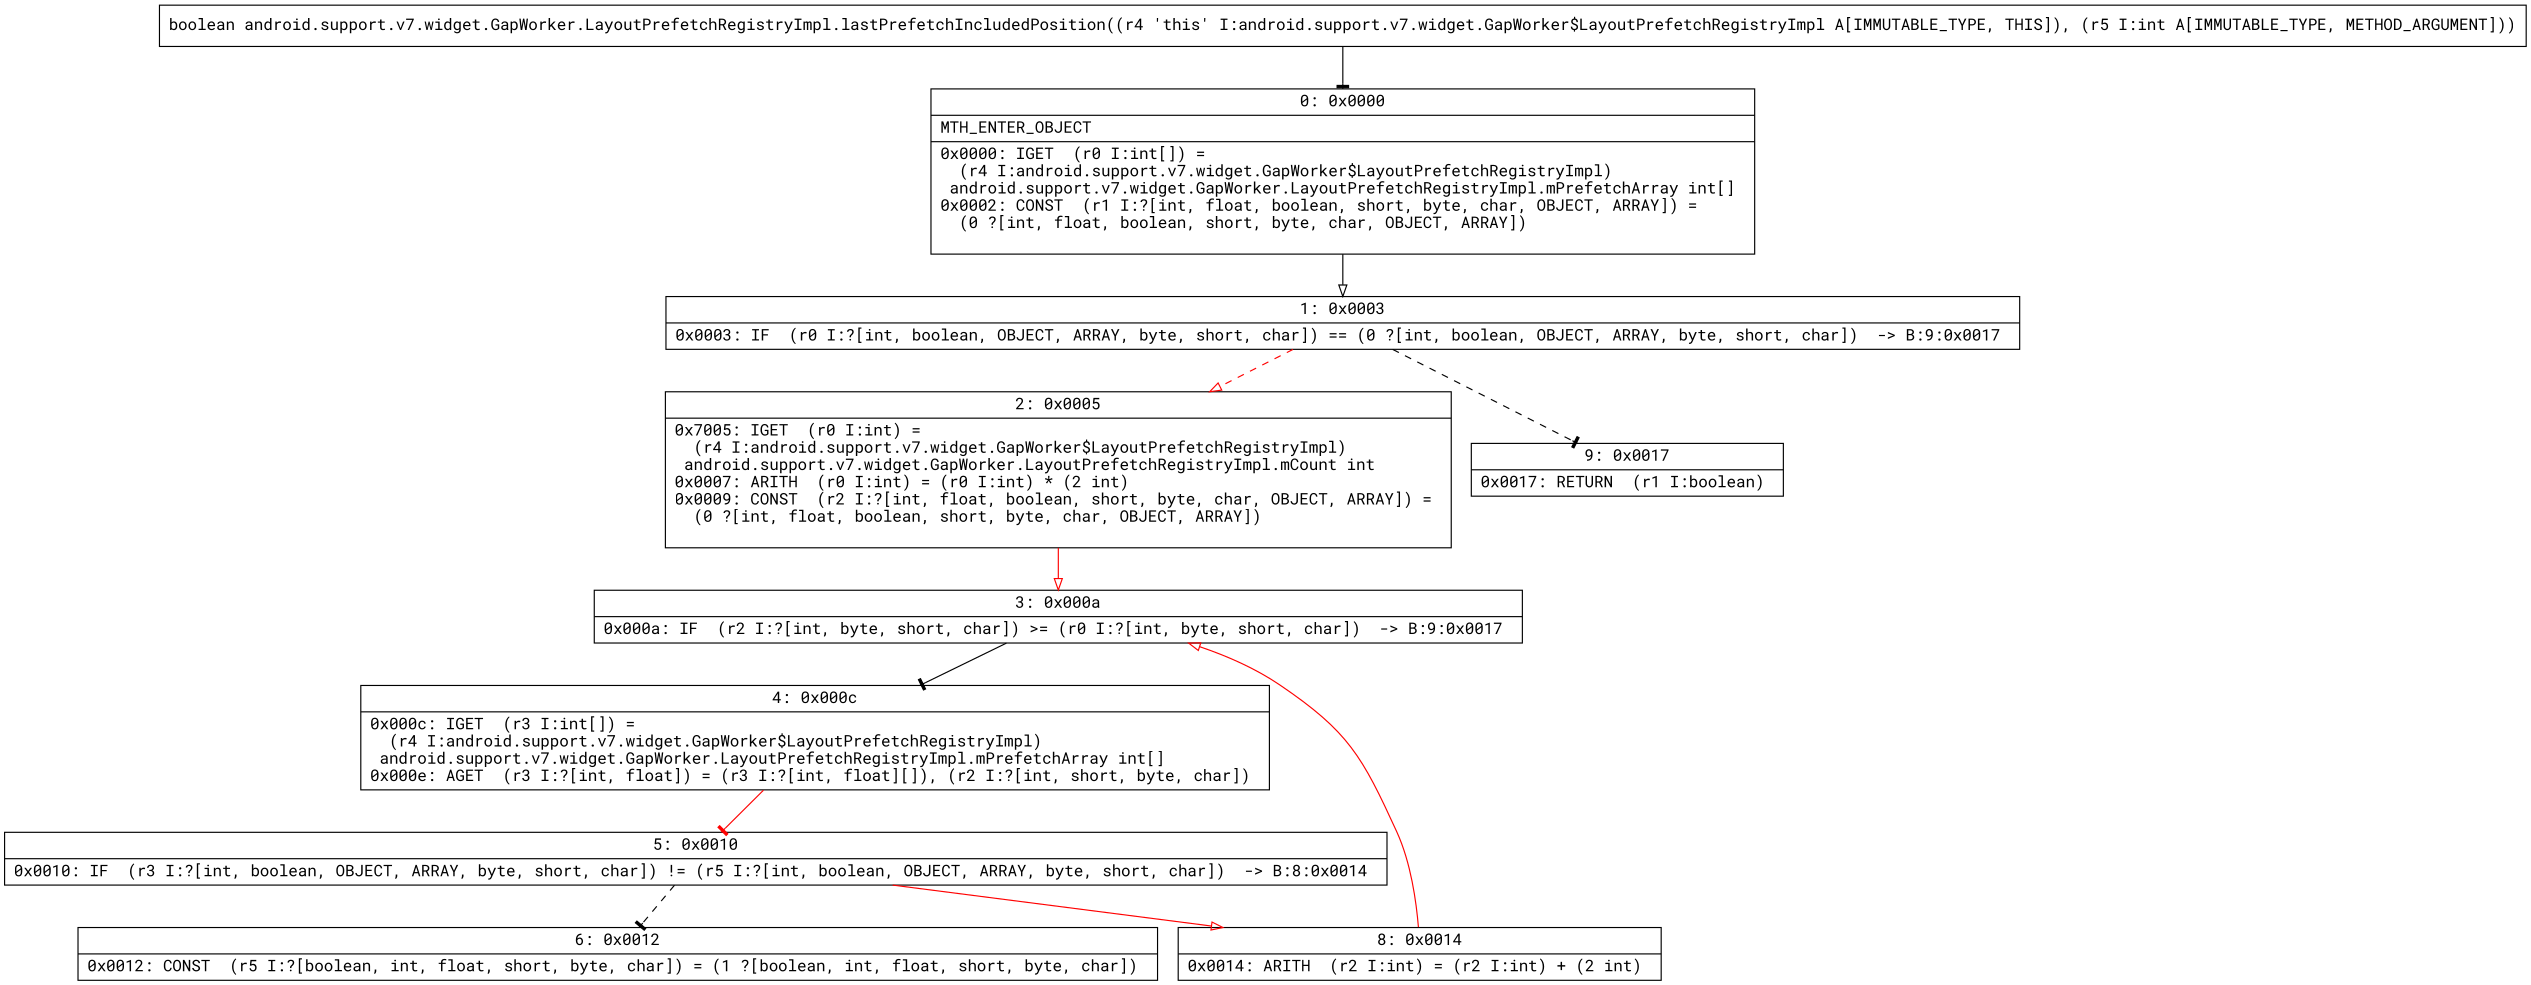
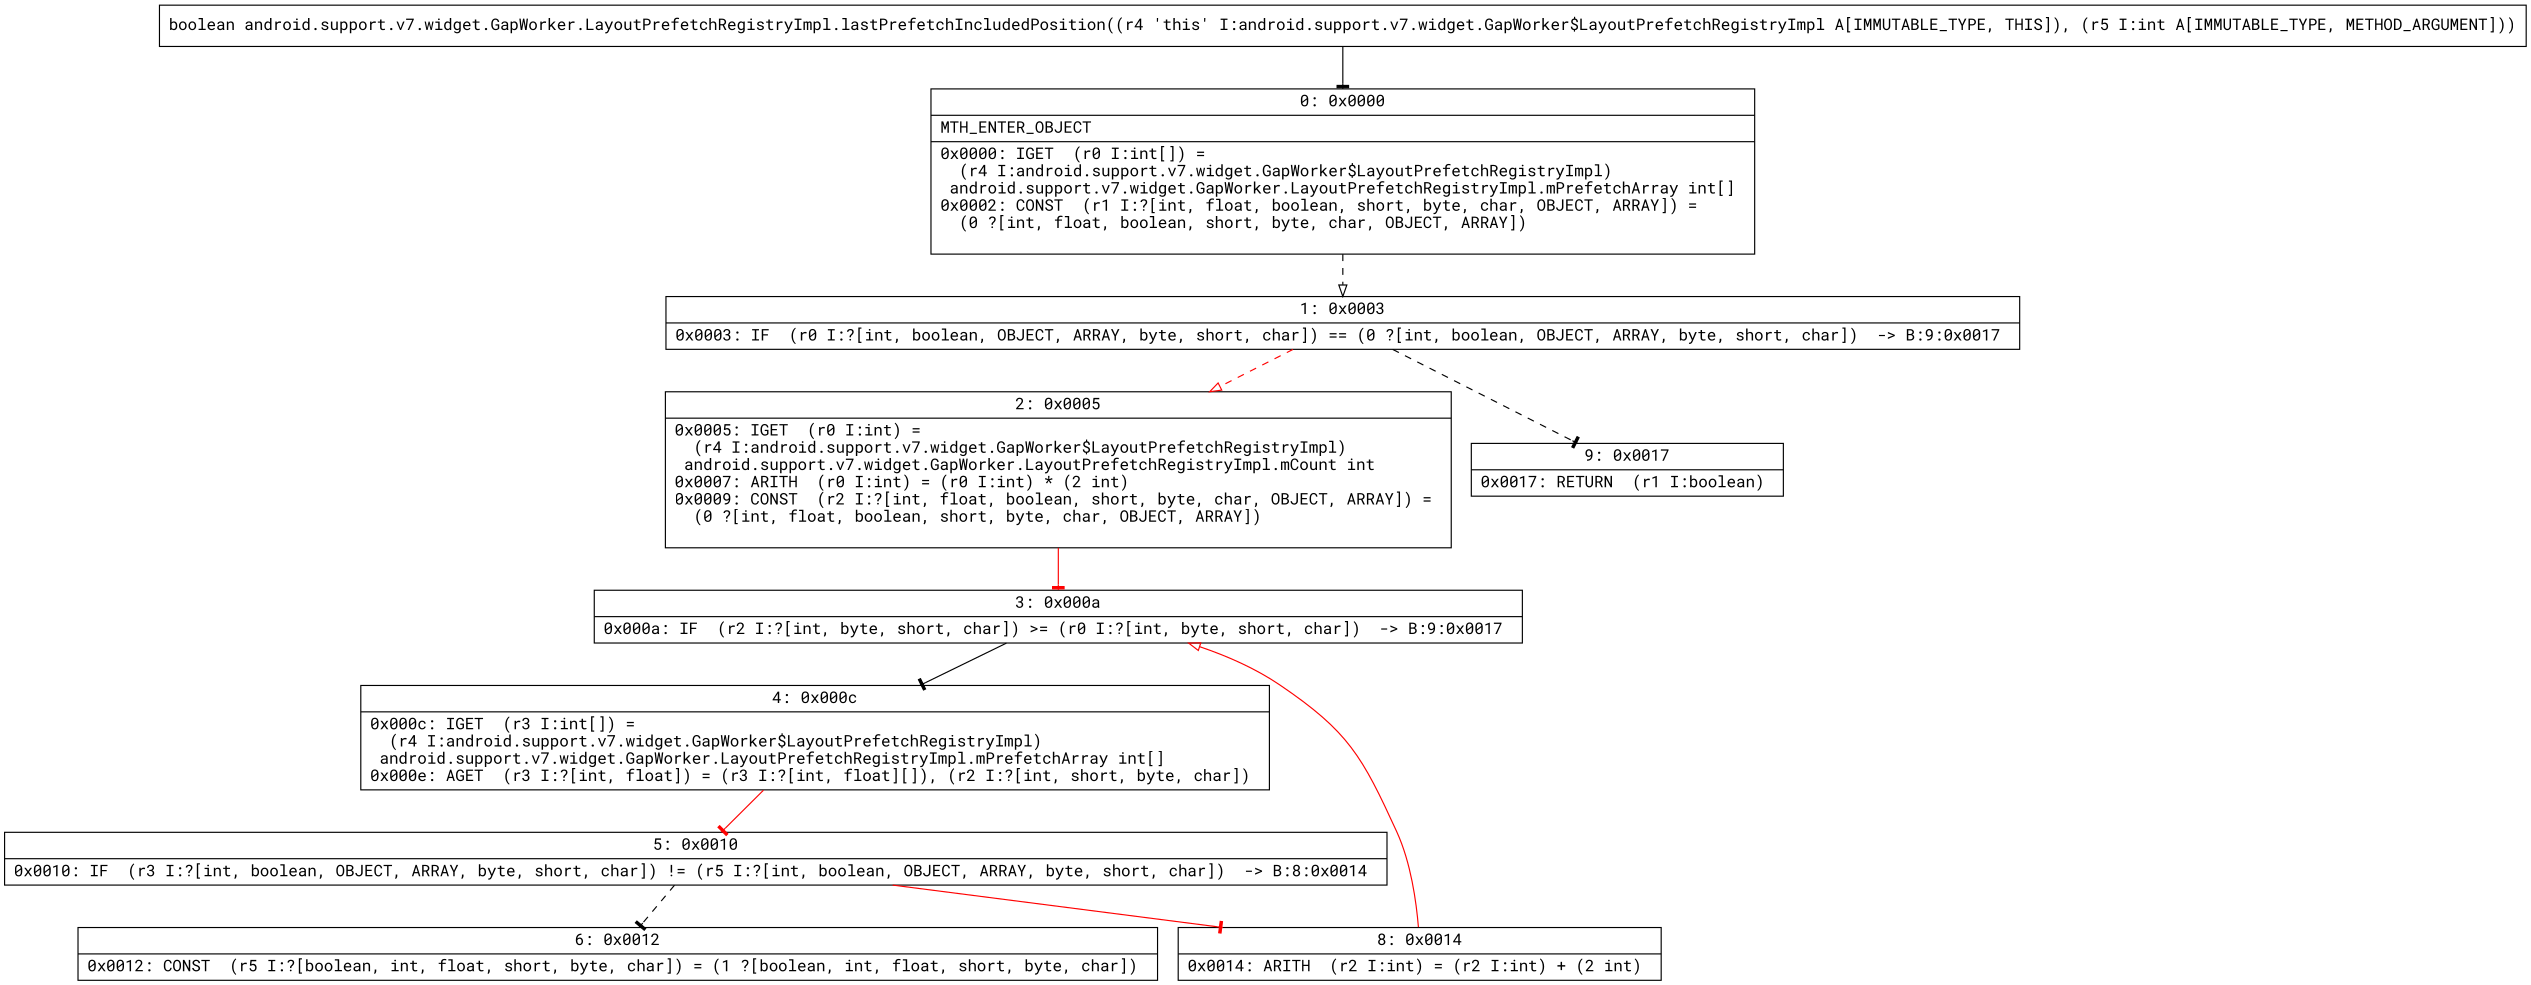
edge "0: 0x0000" -> "1: 0x0003": style solid -> dashed
node "2: 0x0005": text "0x7005: IGET  (r0 I:int) =" -> "0x0005: IGET  (r0 I:int) ="
edge "2: 0x0005" -> "3: 0x000a": arrowhead onormal -> tee
edge "5: 0x0010" -> "8: 0x0014": arrowhead onormal -> tee
